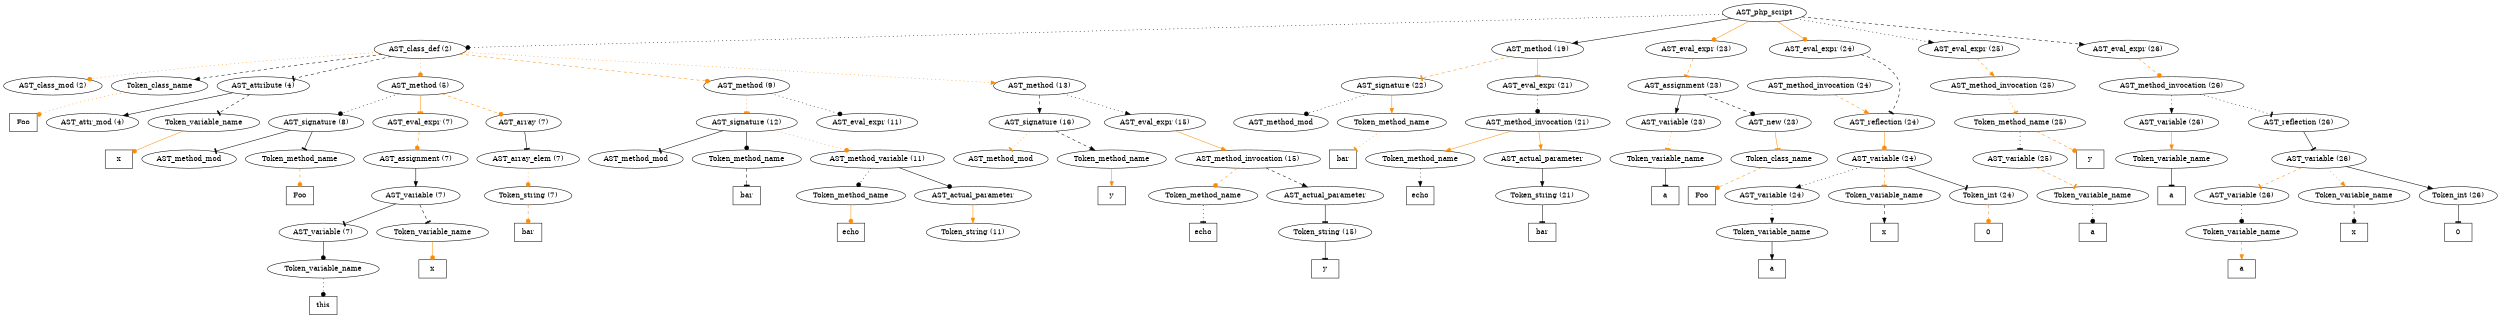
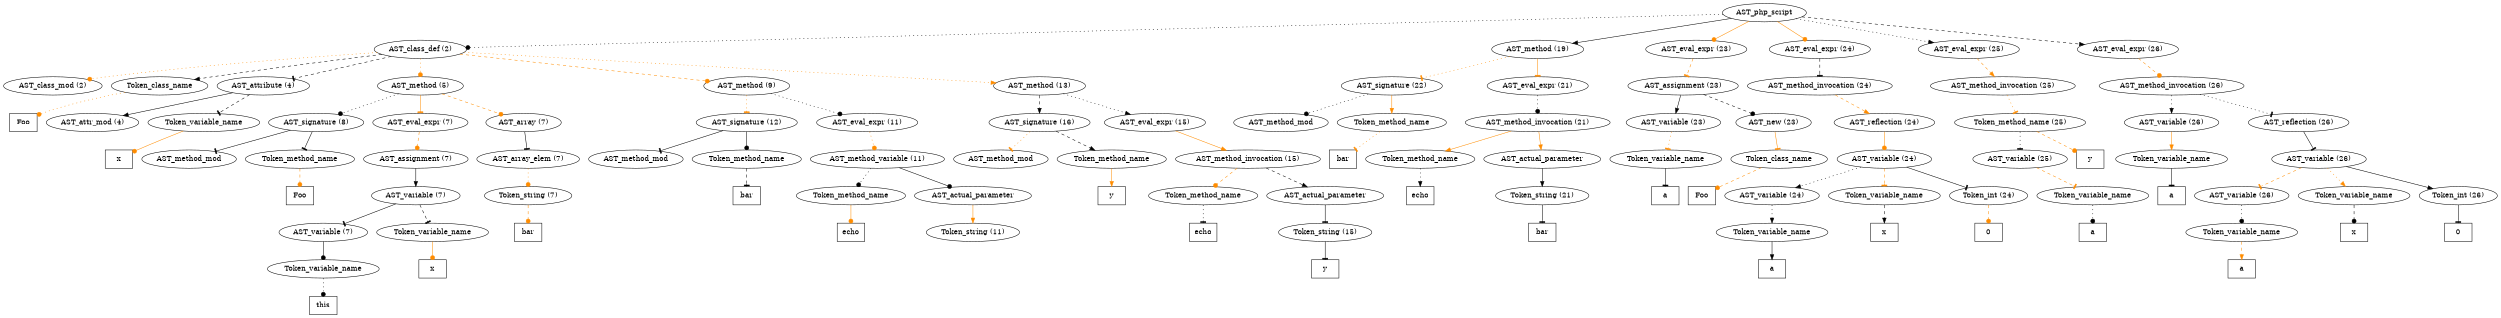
edge "AST_method (19)" -> "AST_signature (22)": style dashed -> dotted
edge "AST_eval_expr (24)" -> "AST_reflection (24)": now "AST_eval_expr (24)" -> "AST_method_invocation (24)"
edge "AST_signature (12)" -> "AST_method_variable (11)": now "AST_eval_expr (11)" -> "AST_method_variable (11)"
